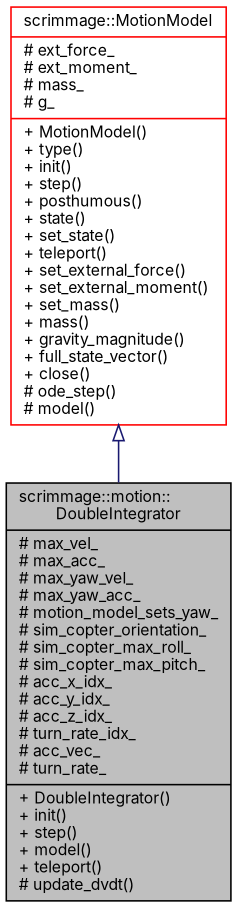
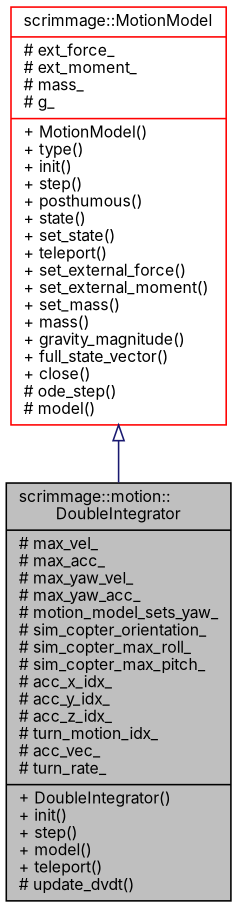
node "scrimmage::motion::": text "# turn_rate_idx_" -> "# turn_motion_idx_"
